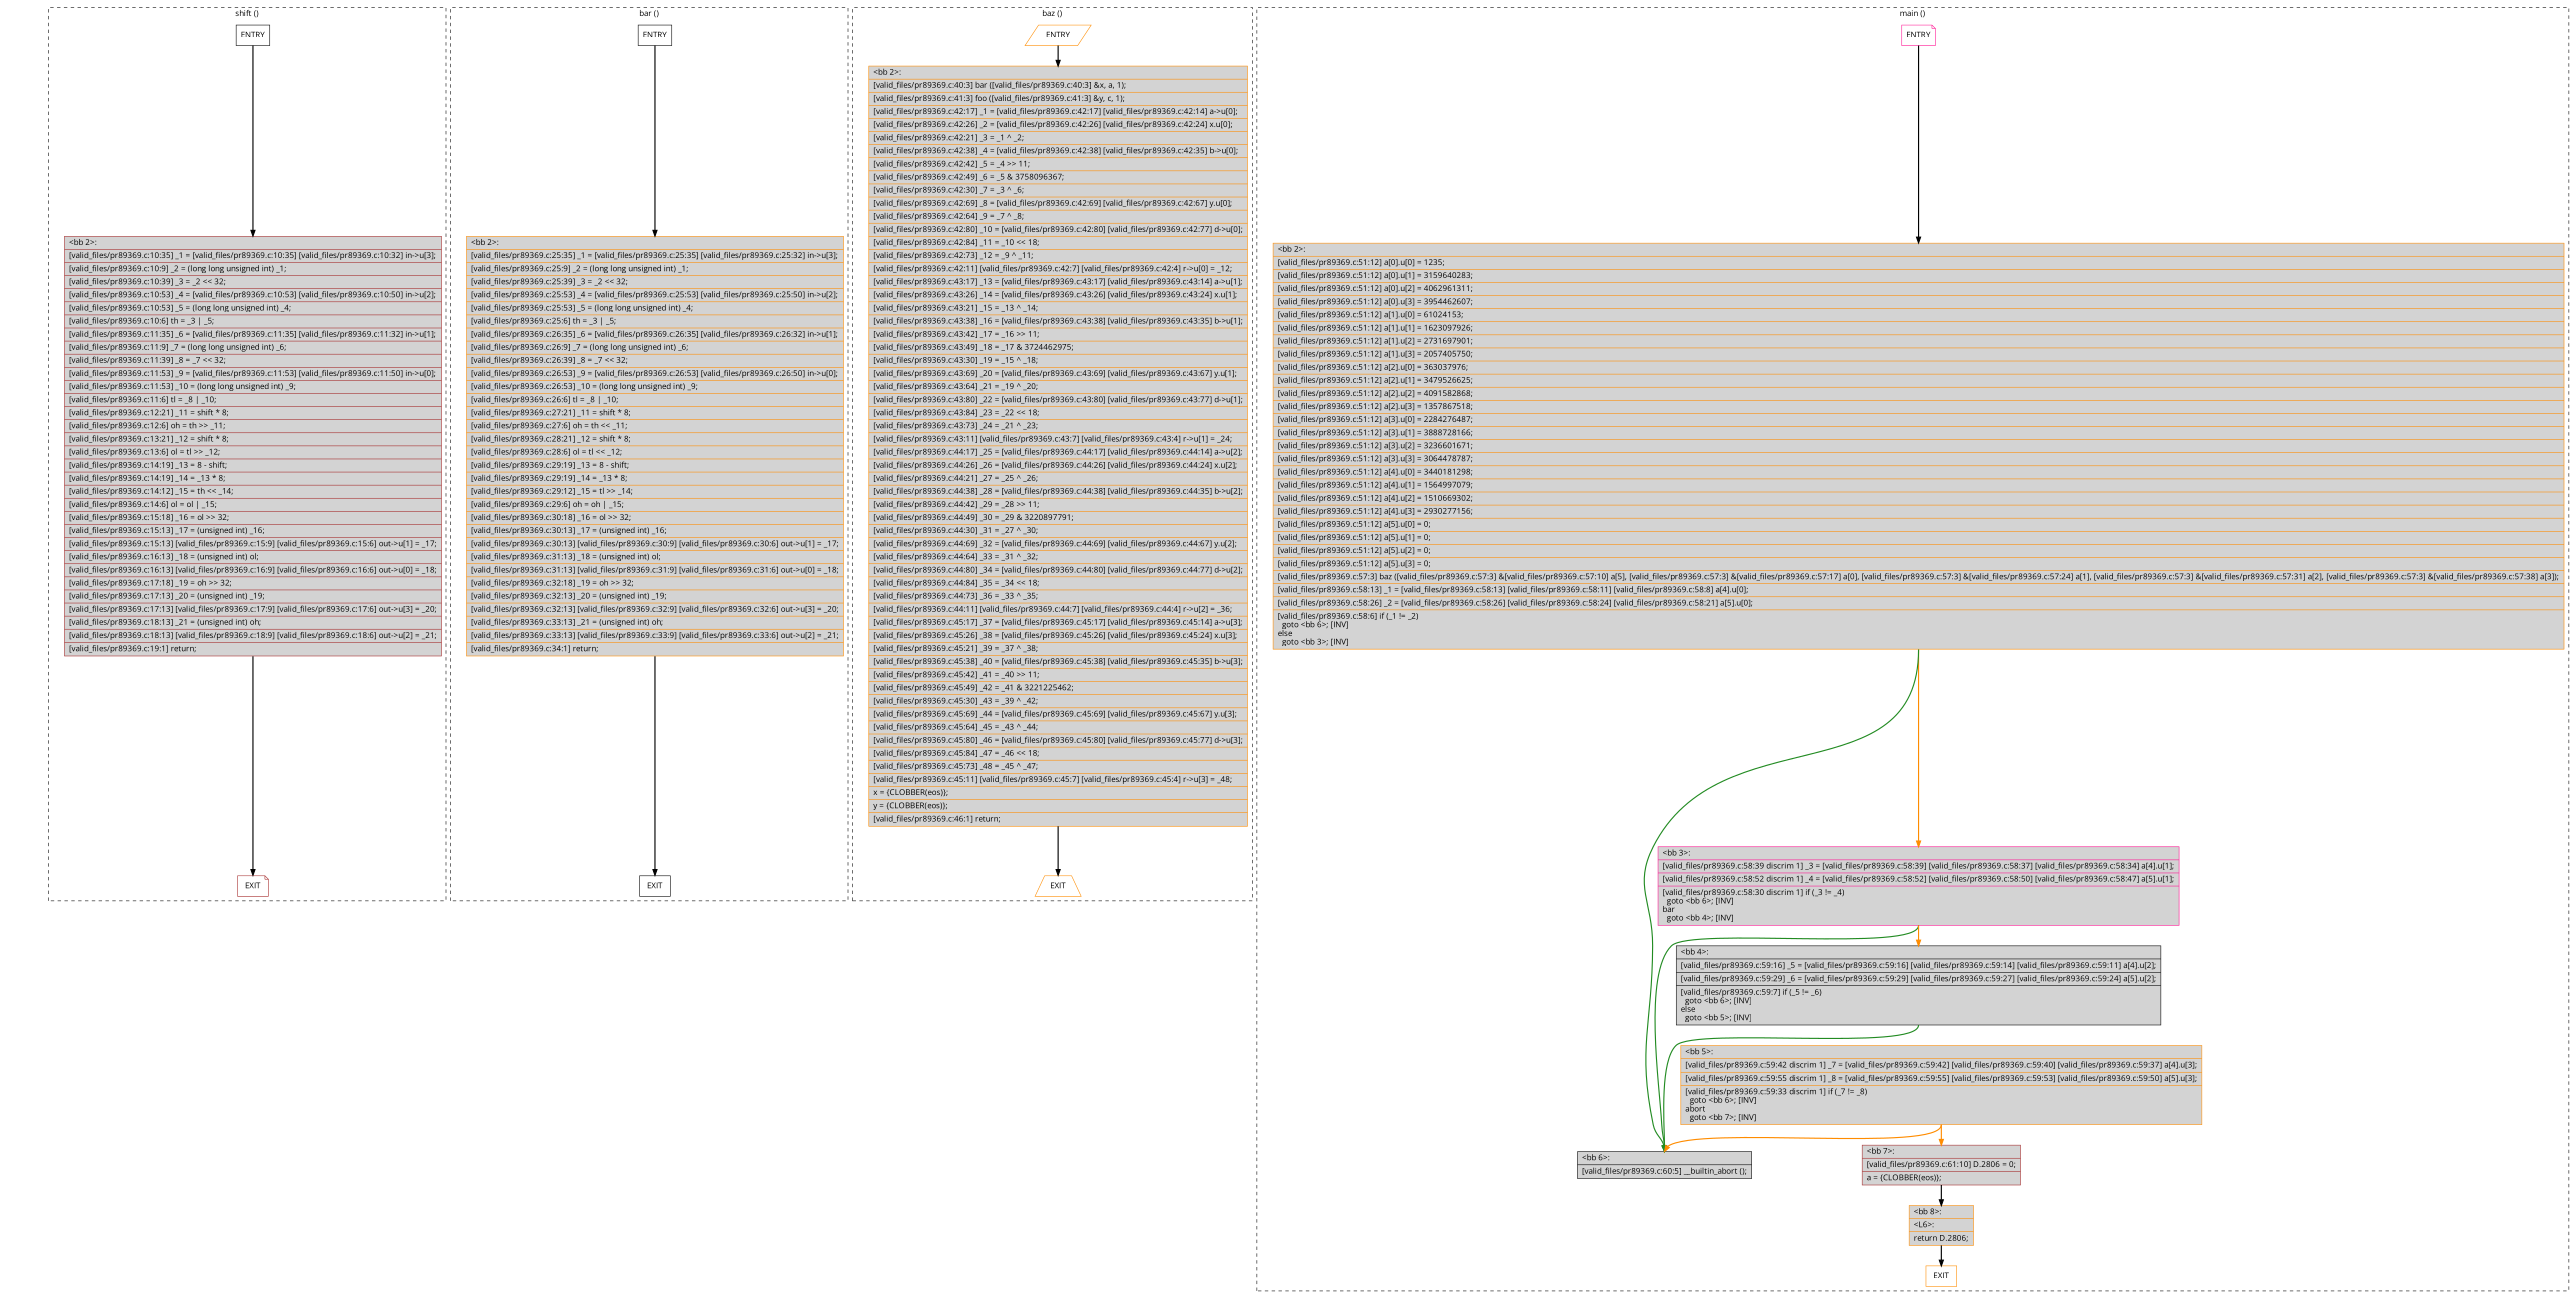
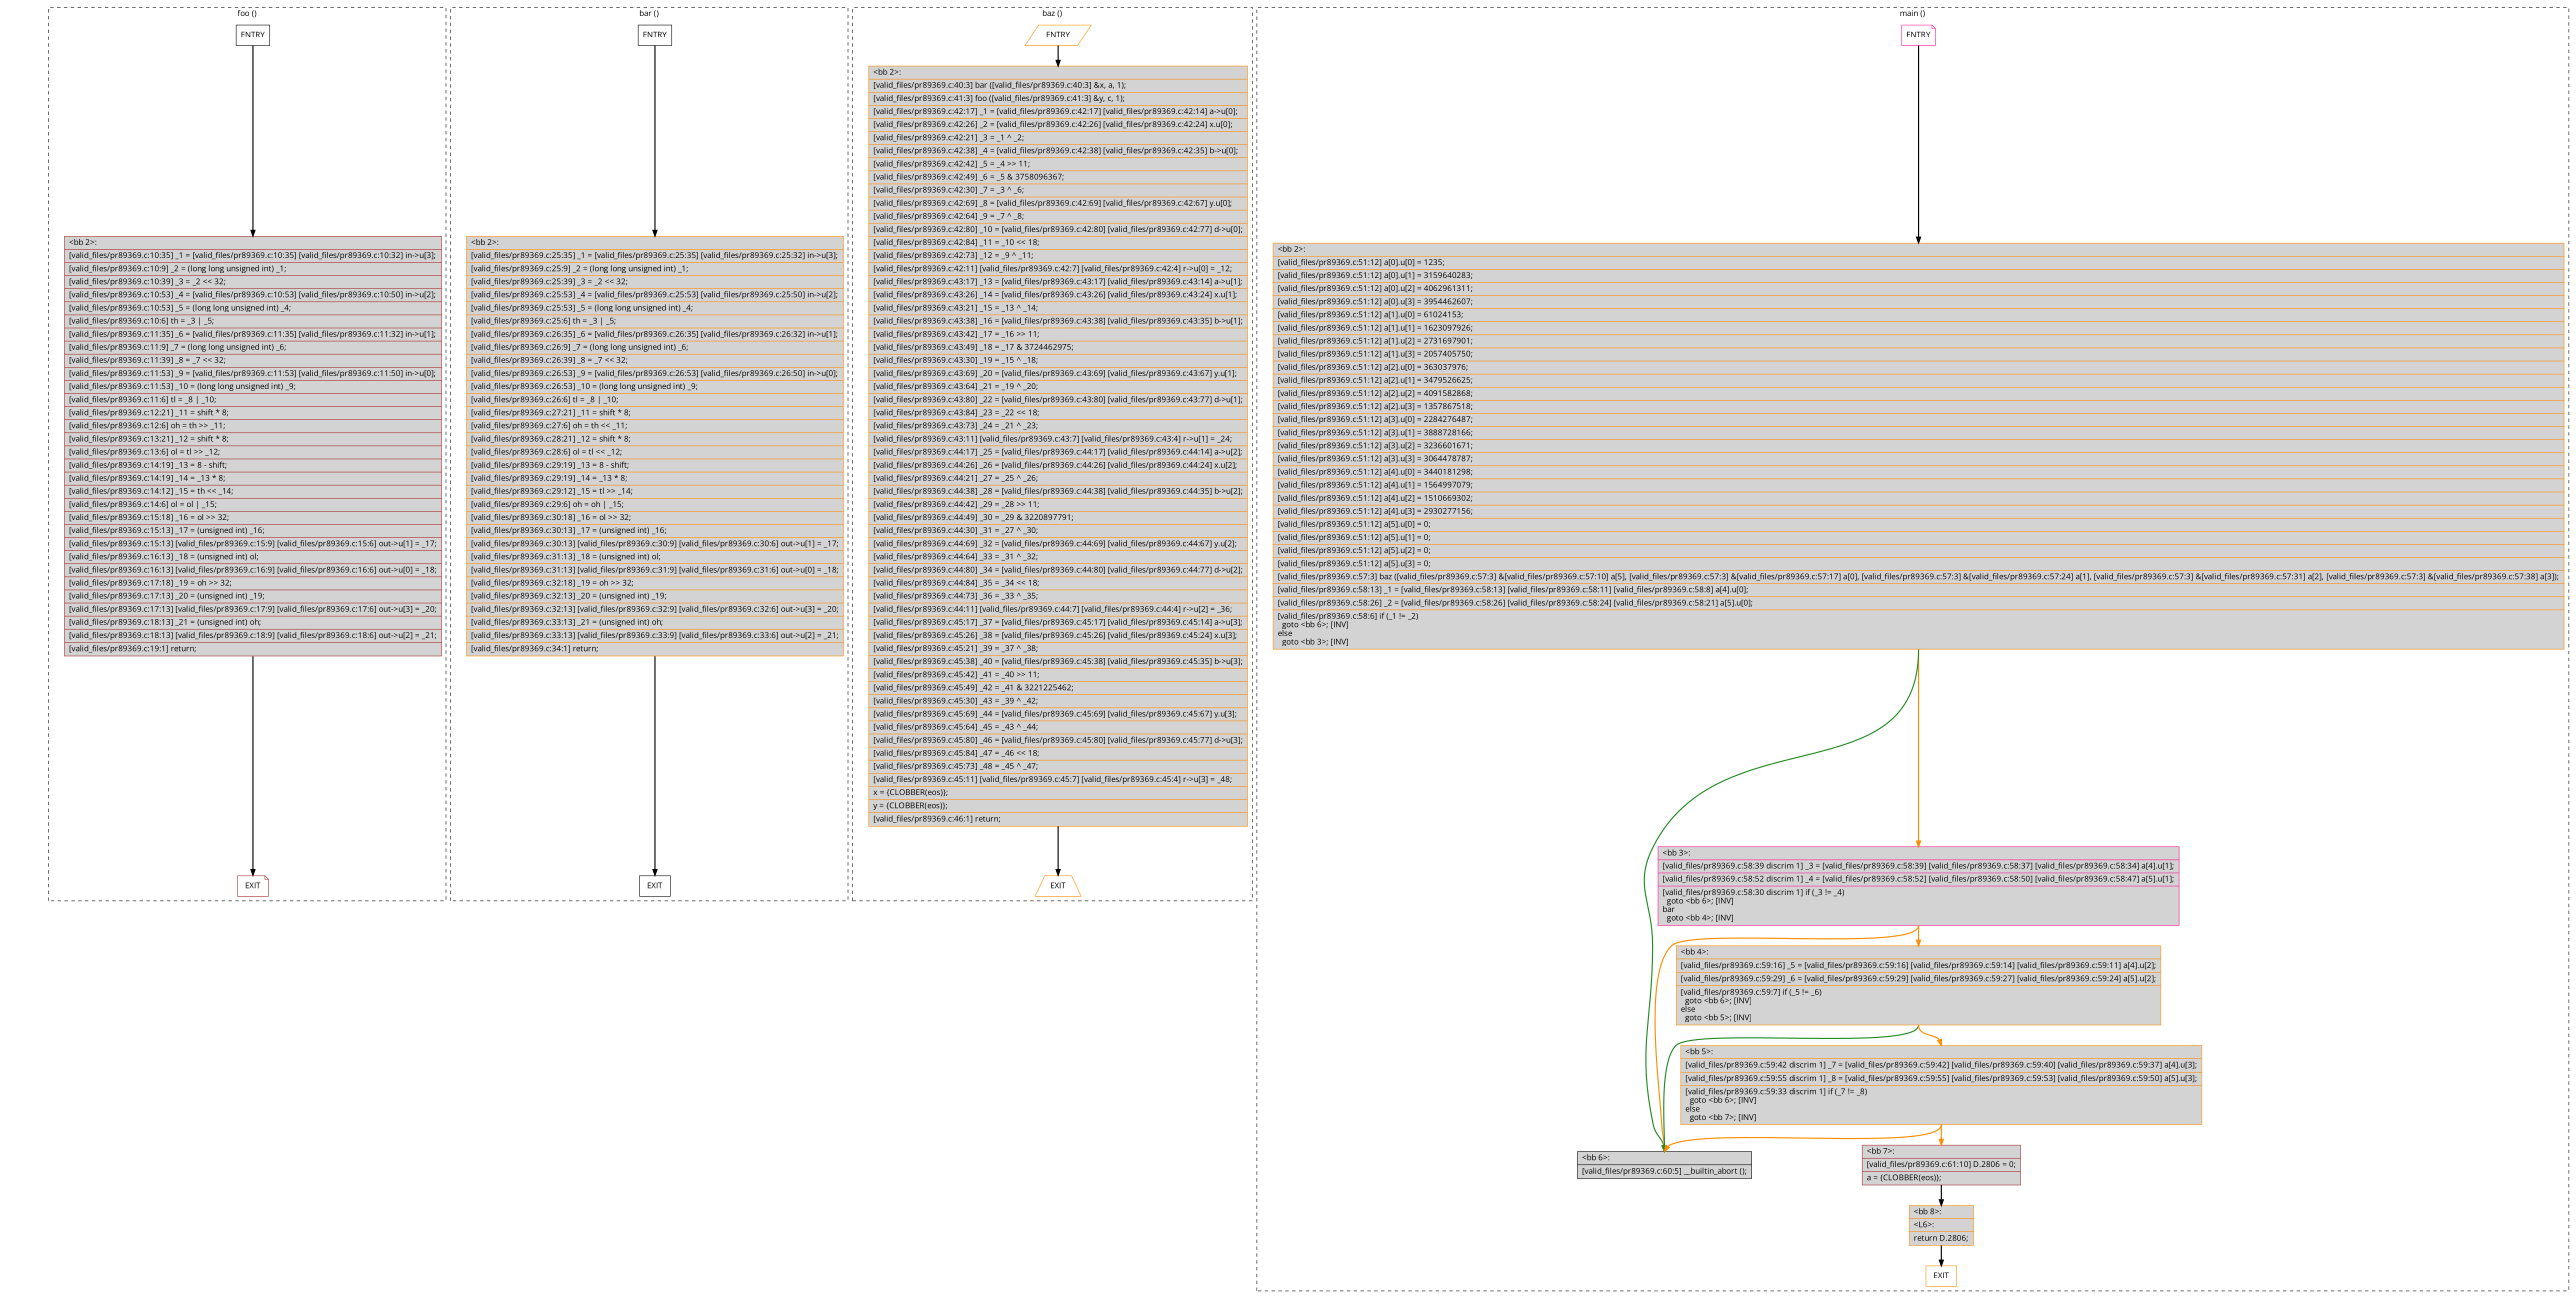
cluster "shift ()": label "shift ()" -> "foo ()"
edge "<bb 3>:" -> "<bb 6>:": color forestgreen -> darkorange
node "<bb 4>:": color black -> darkorange
edge "<bb 4>:" -> "<bb 5>:": added
node "<bb 5>:": text "abort" -> "else"
